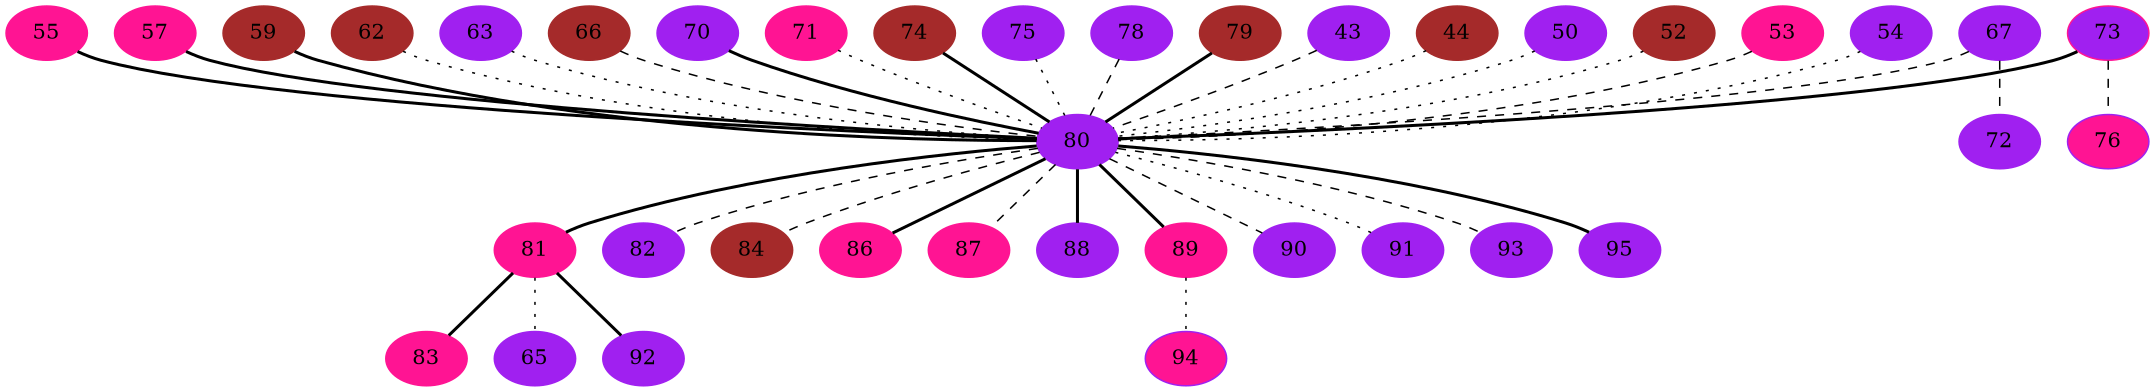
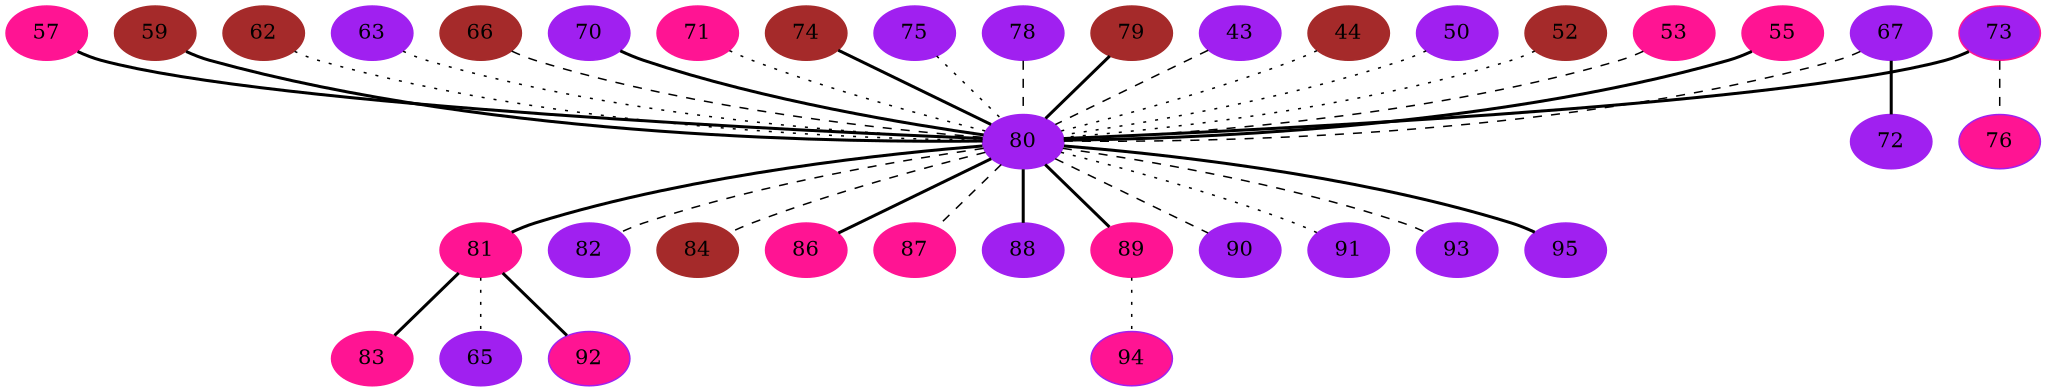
node "54": removed
edge "67" -- "72": style dashed -> bold
node "92": fillcolor purple -> deeppink
